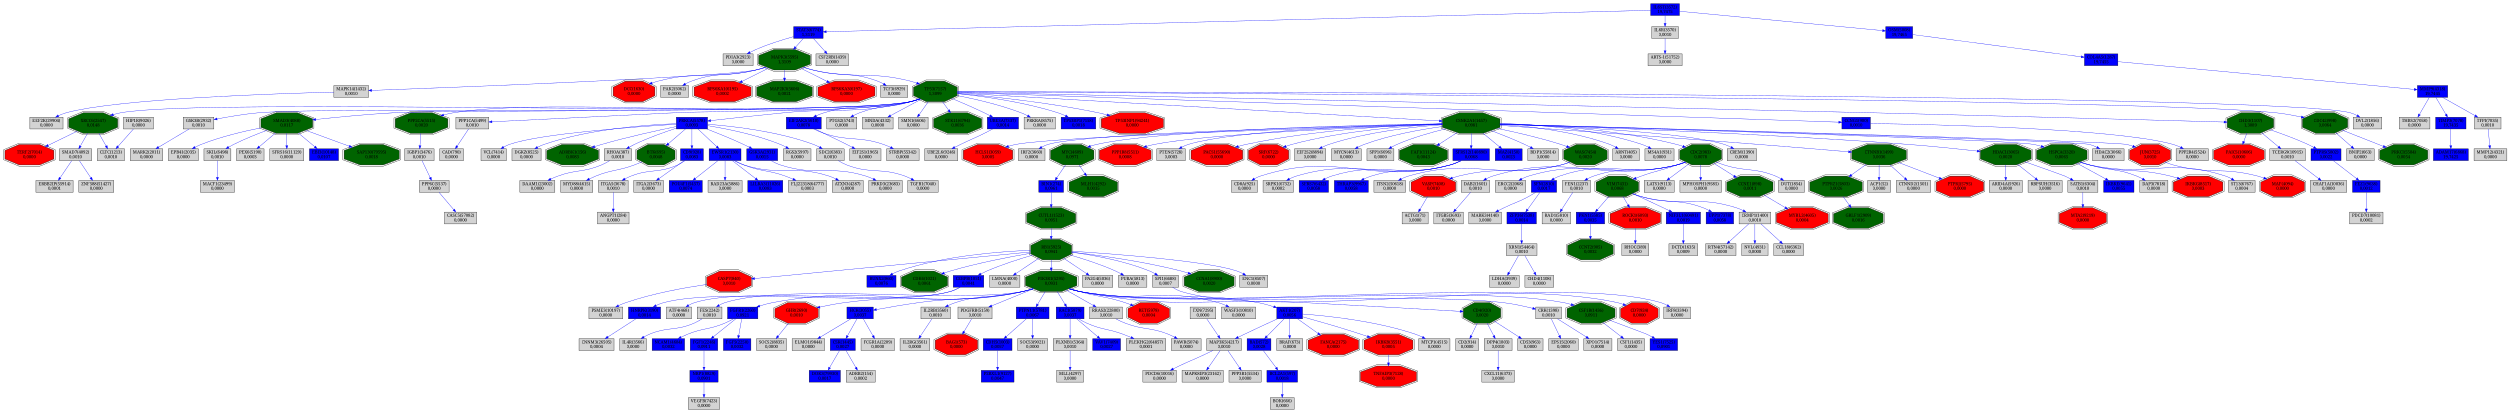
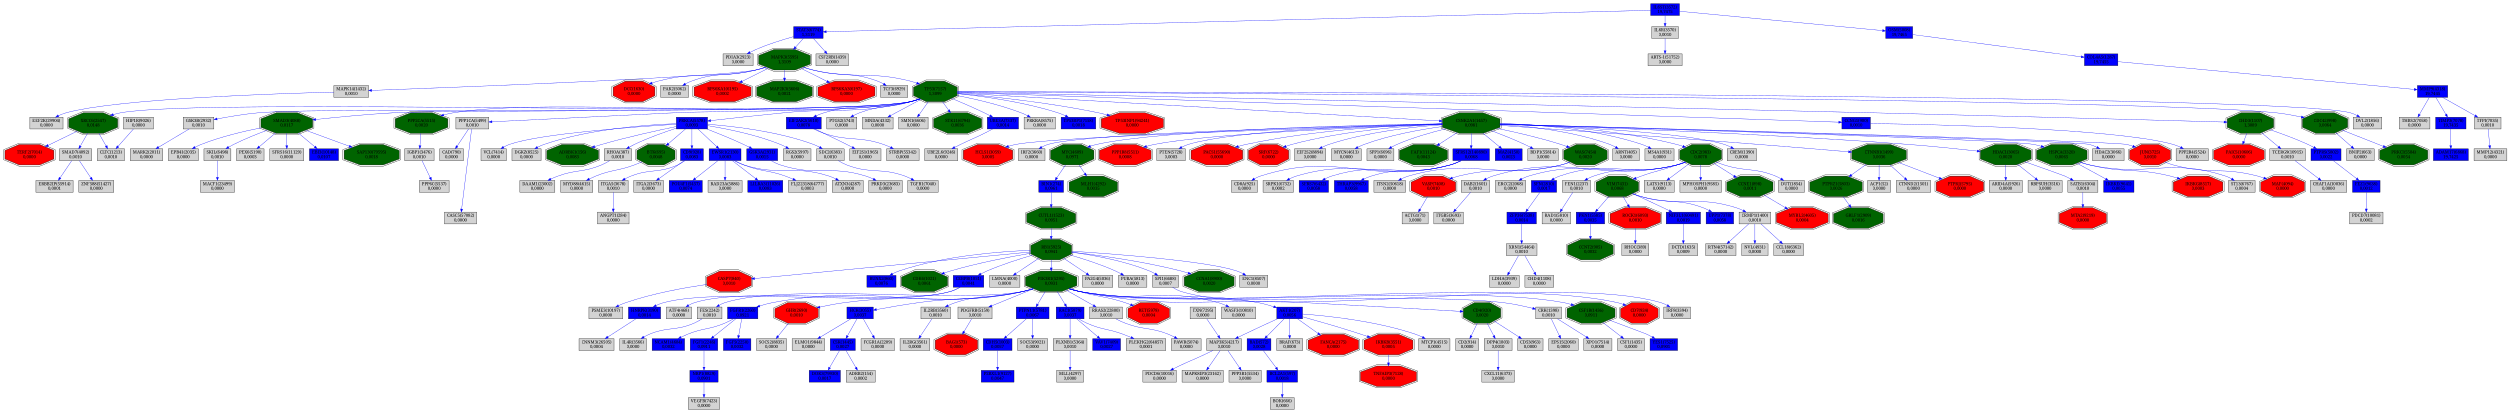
node "DAP3(7818) 0,0000": removed
edge "PPP6C(5537) 0,0000" -> "CASC5(57082) 0,0000": now "PPP1CA(5499) 0,0010" -> "CASC5(57082) 0,0000"
node "MARK3(4140) 0,0000": removed
